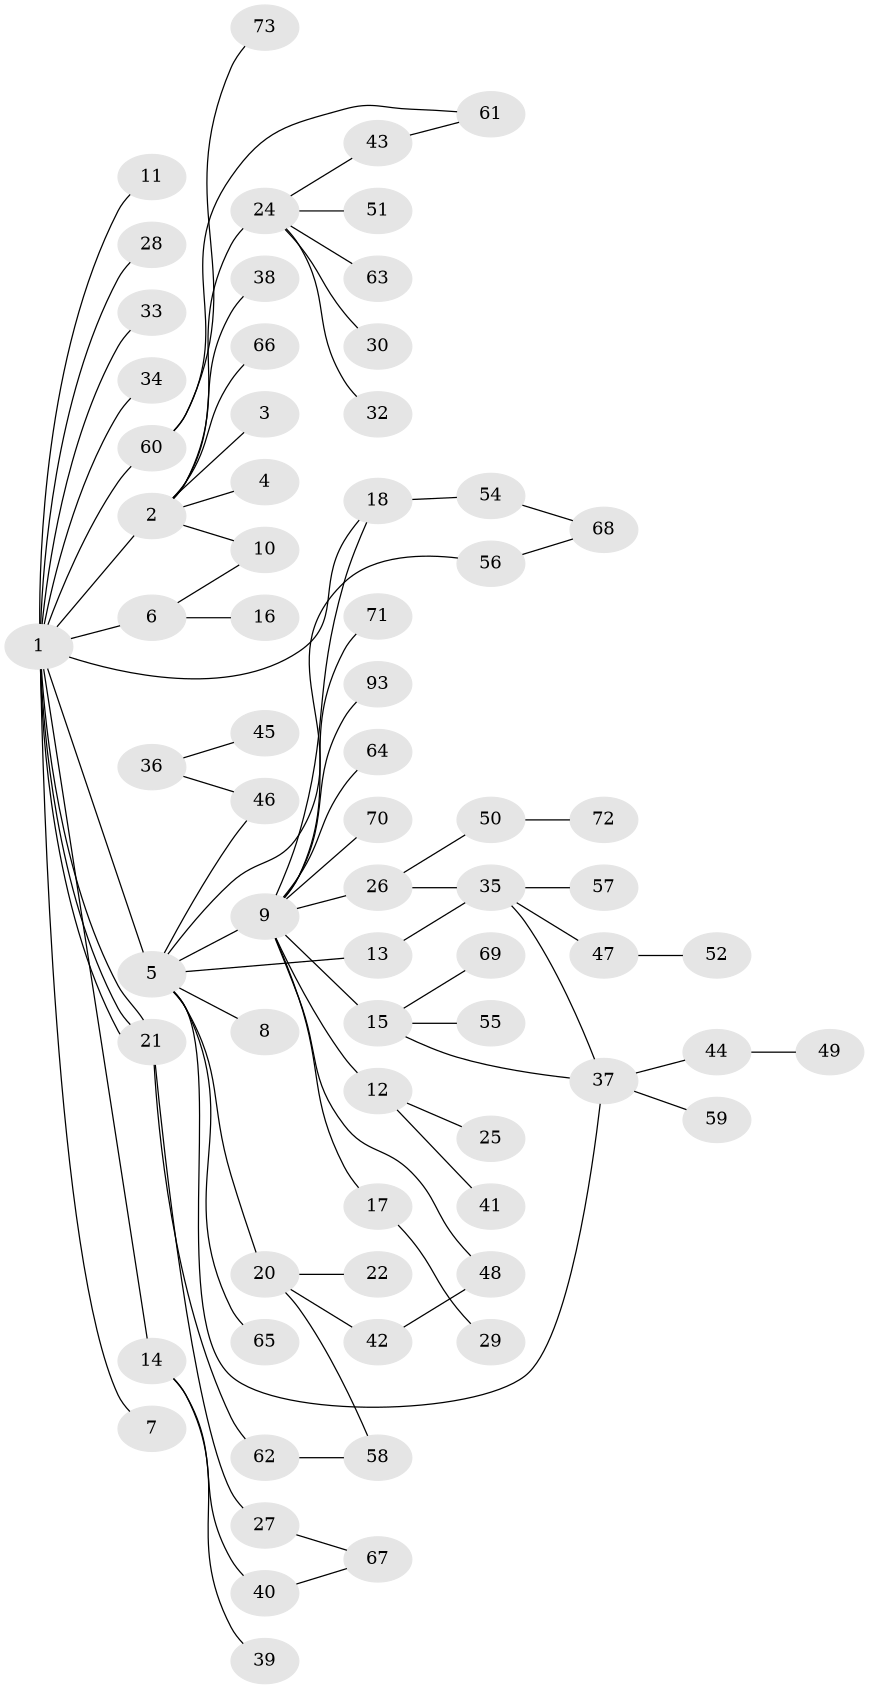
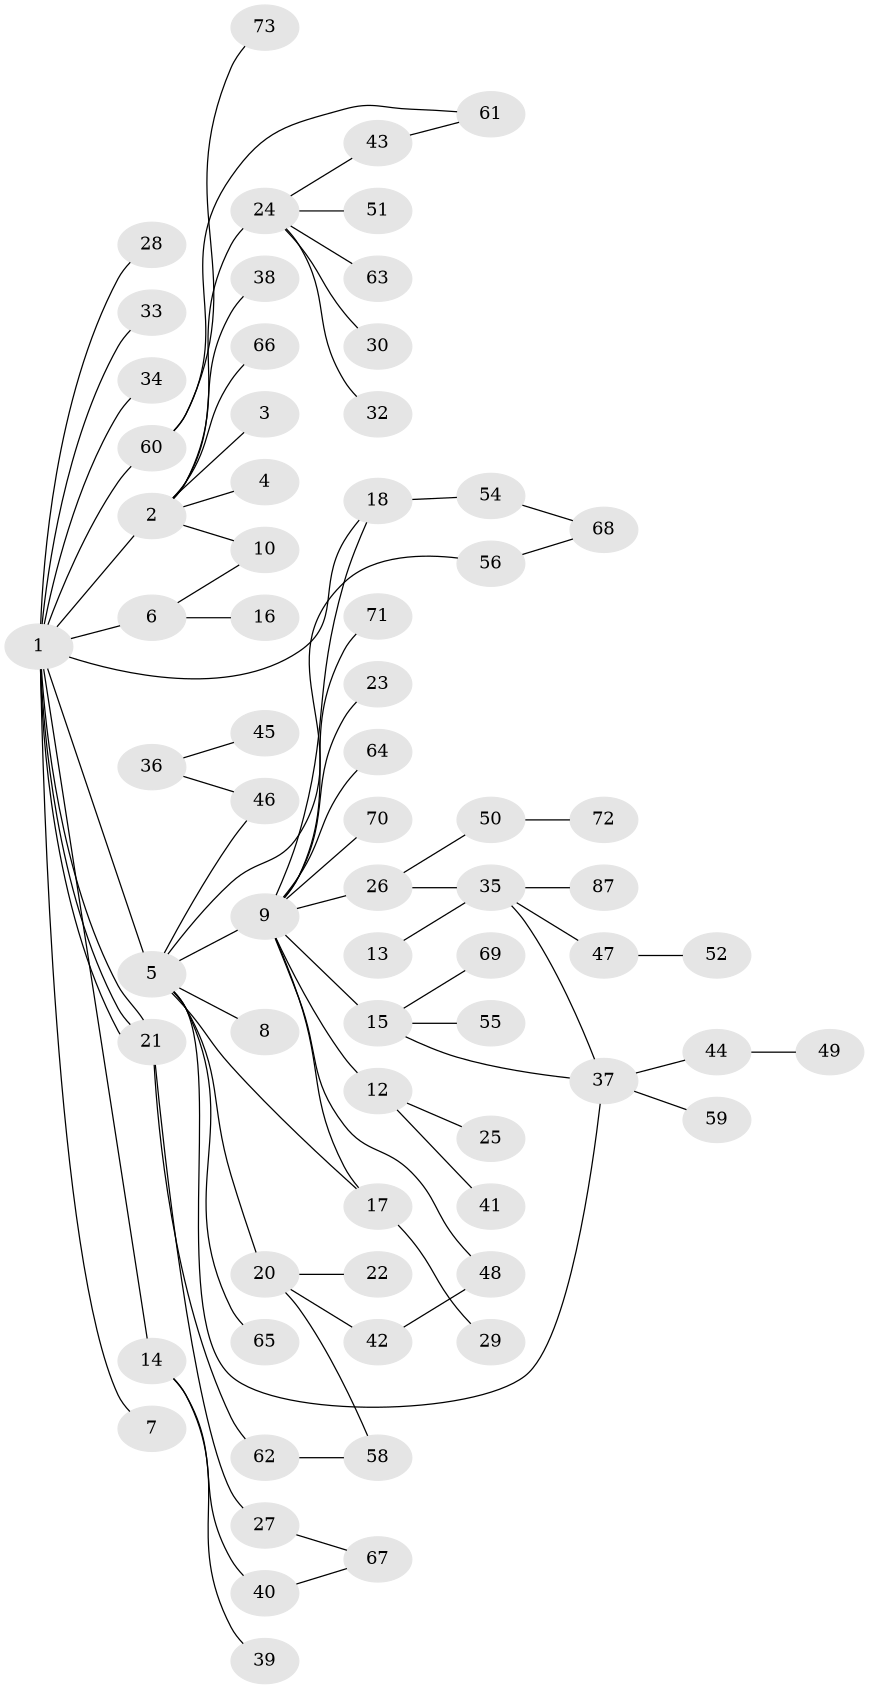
node "11": removed
node "93": label "93" -> "23"
node "57": label "57" -> "87"
edge "13" -- "5": now "17" -- "5"
